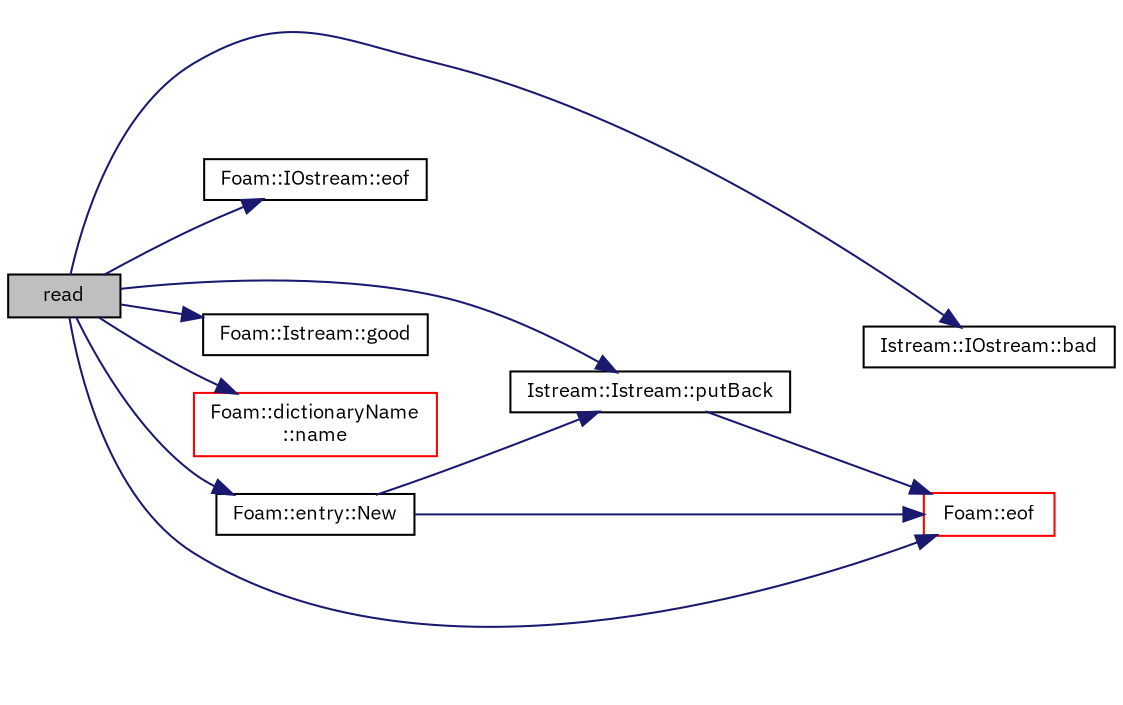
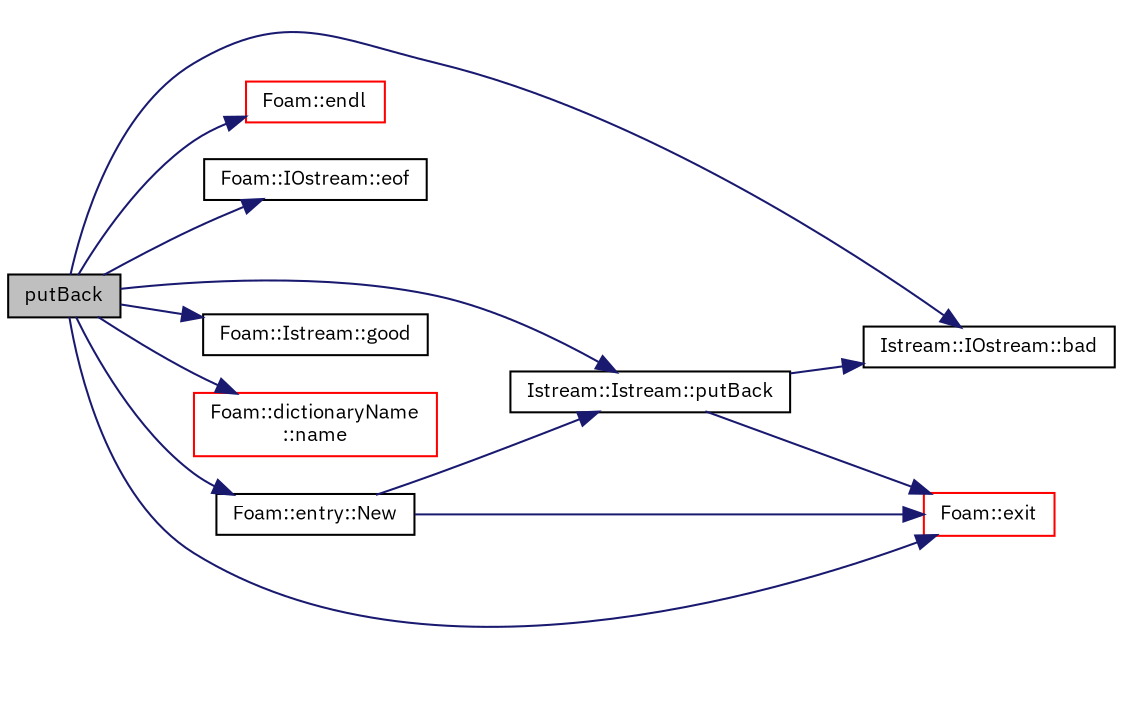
node "Foam::endl": added
node "read": label "read" -> "putBack"
edge "Istream::Istream::putBack" -> "Istream::IOstream::bad": added
node "Foam::eof": label "Foam::eof" -> "Foam::exit"
